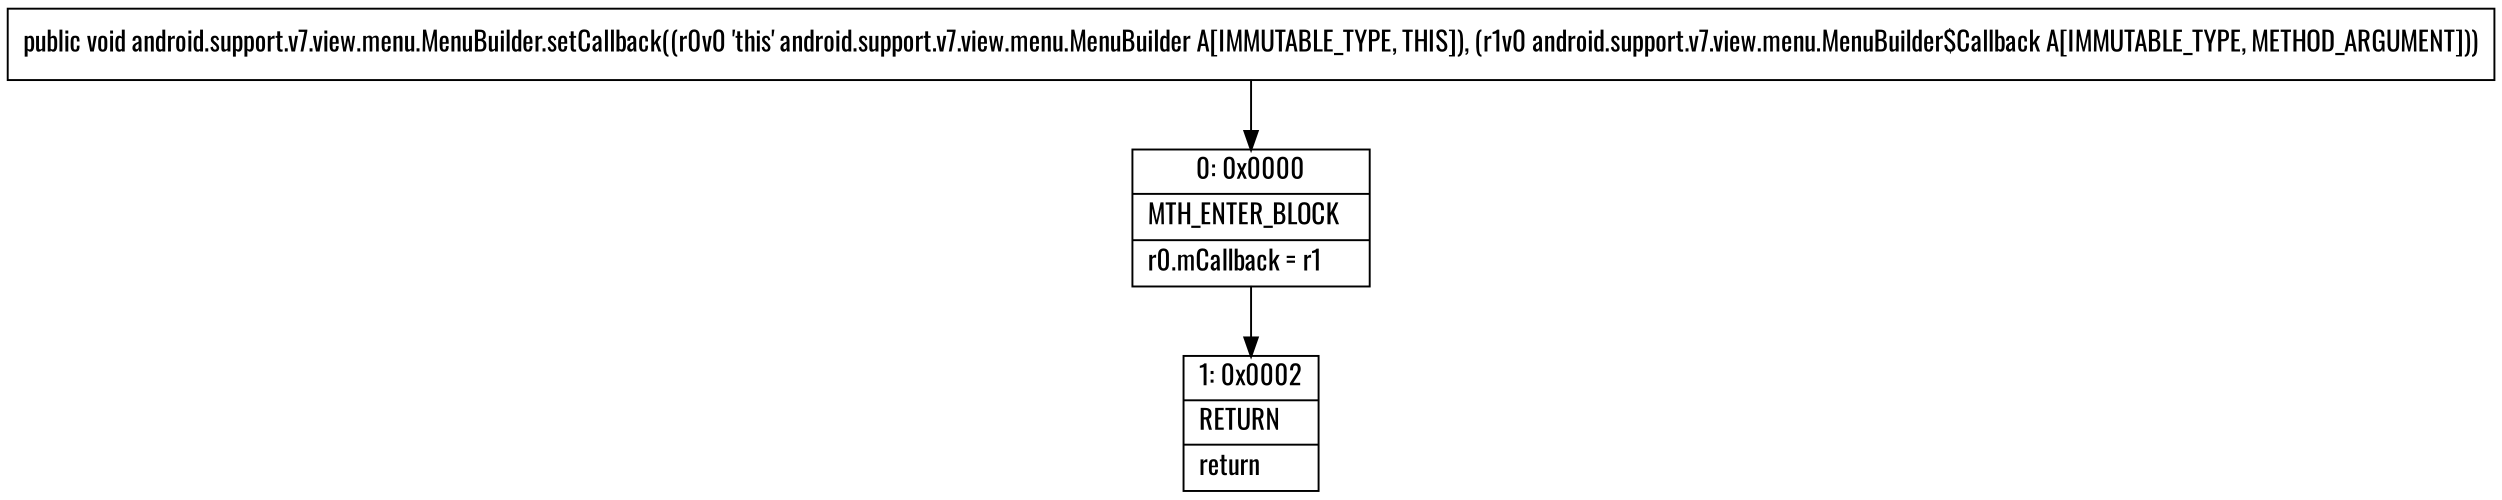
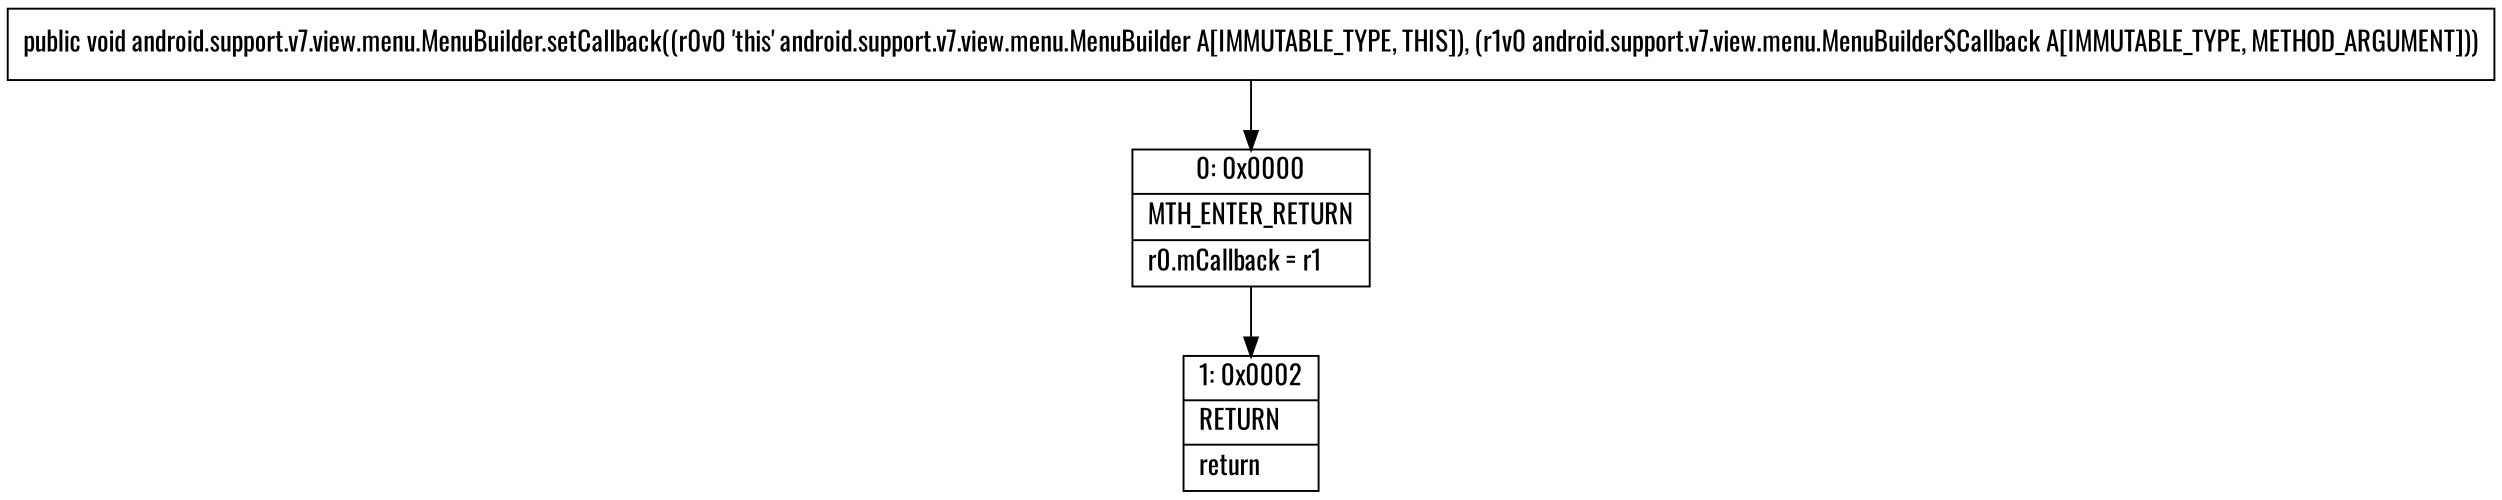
node "0: 0x0000": text "MTH_ENTER_BLOCK" -> "MTH_ENTER_RETURN"
